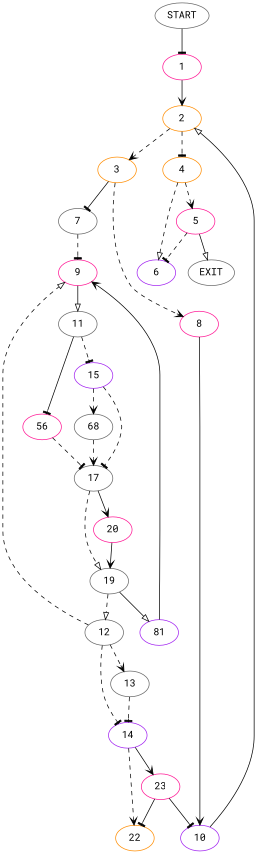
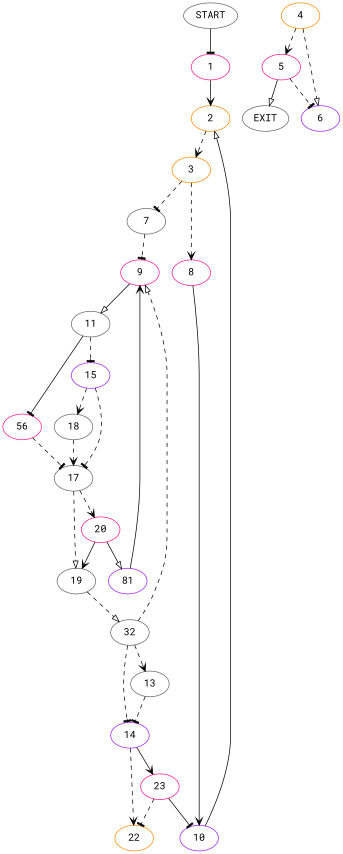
edge "2" -> "4": removed
edge "3" -> "7": style solid -> dashed
node "68": label "68" -> "18"
edge "17" -> "20": style solid -> dashed
edge "19" -> "81": now "20" -> "81"
node "12": label "12" -> "32"
edge "23" -> "22": style solid -> dashed
